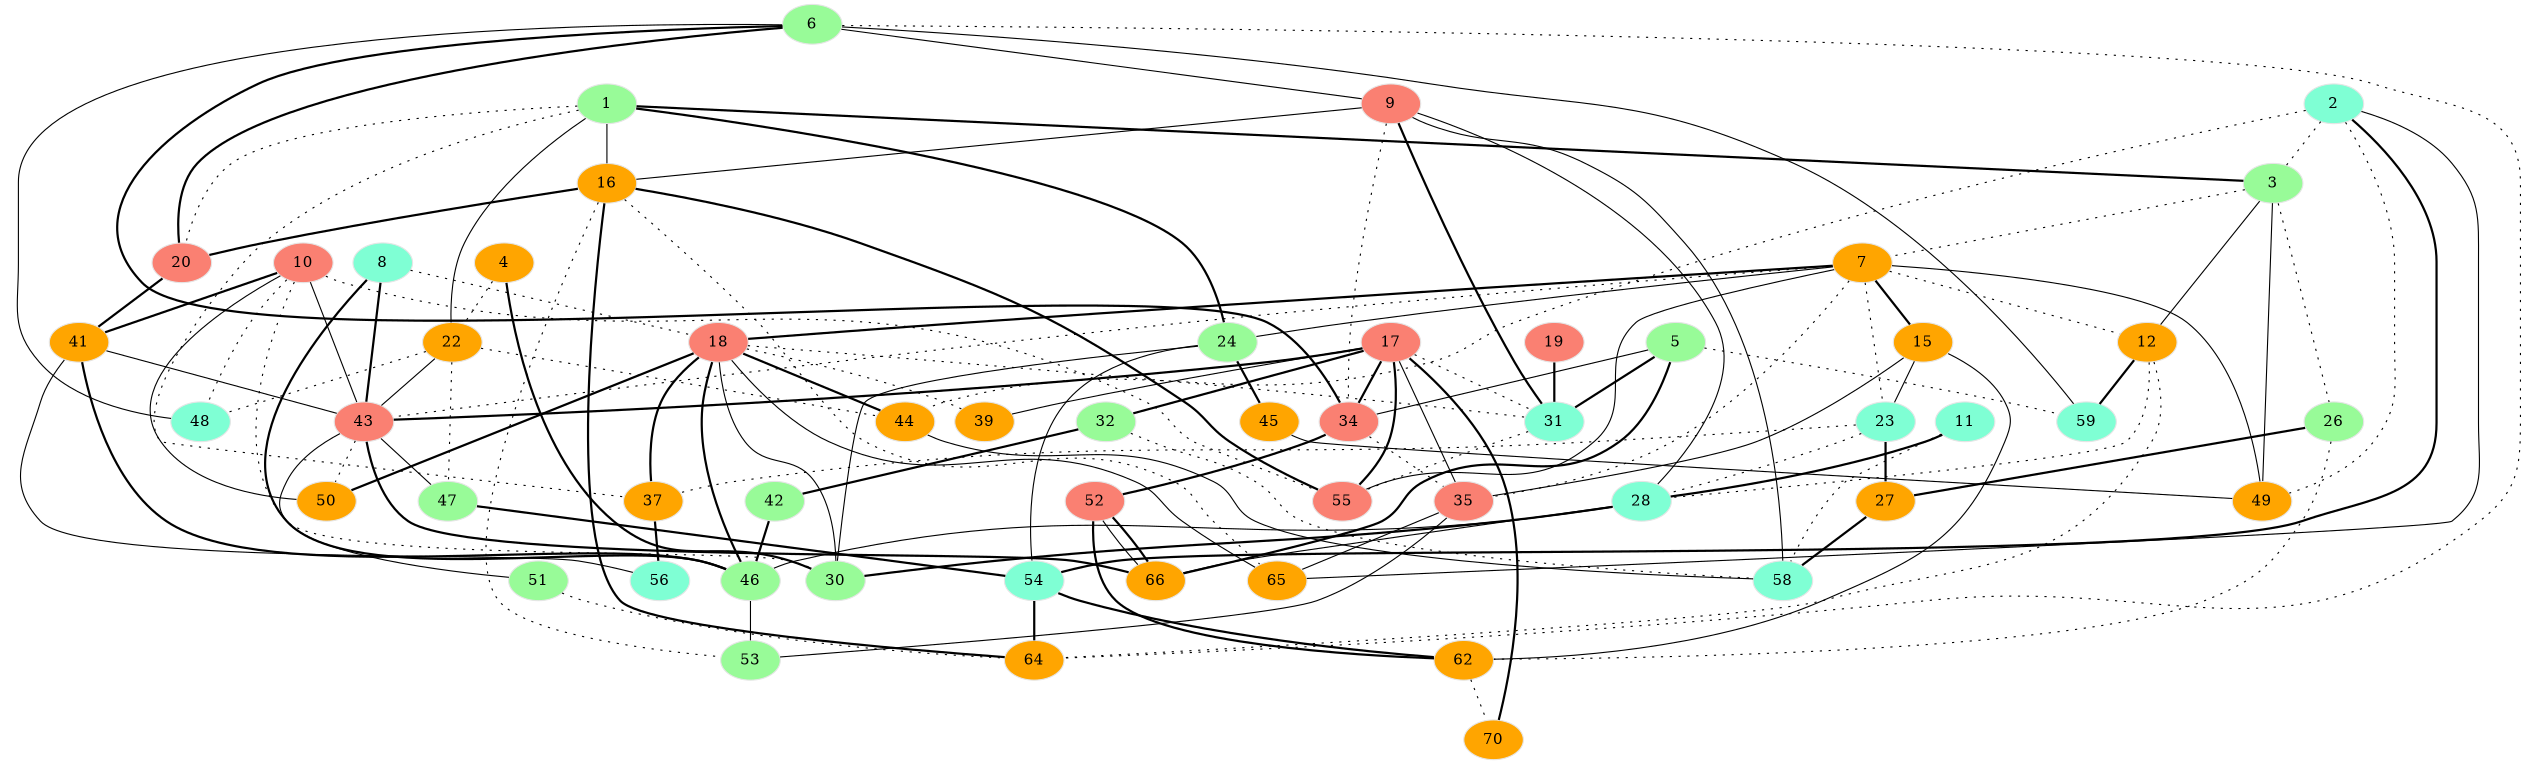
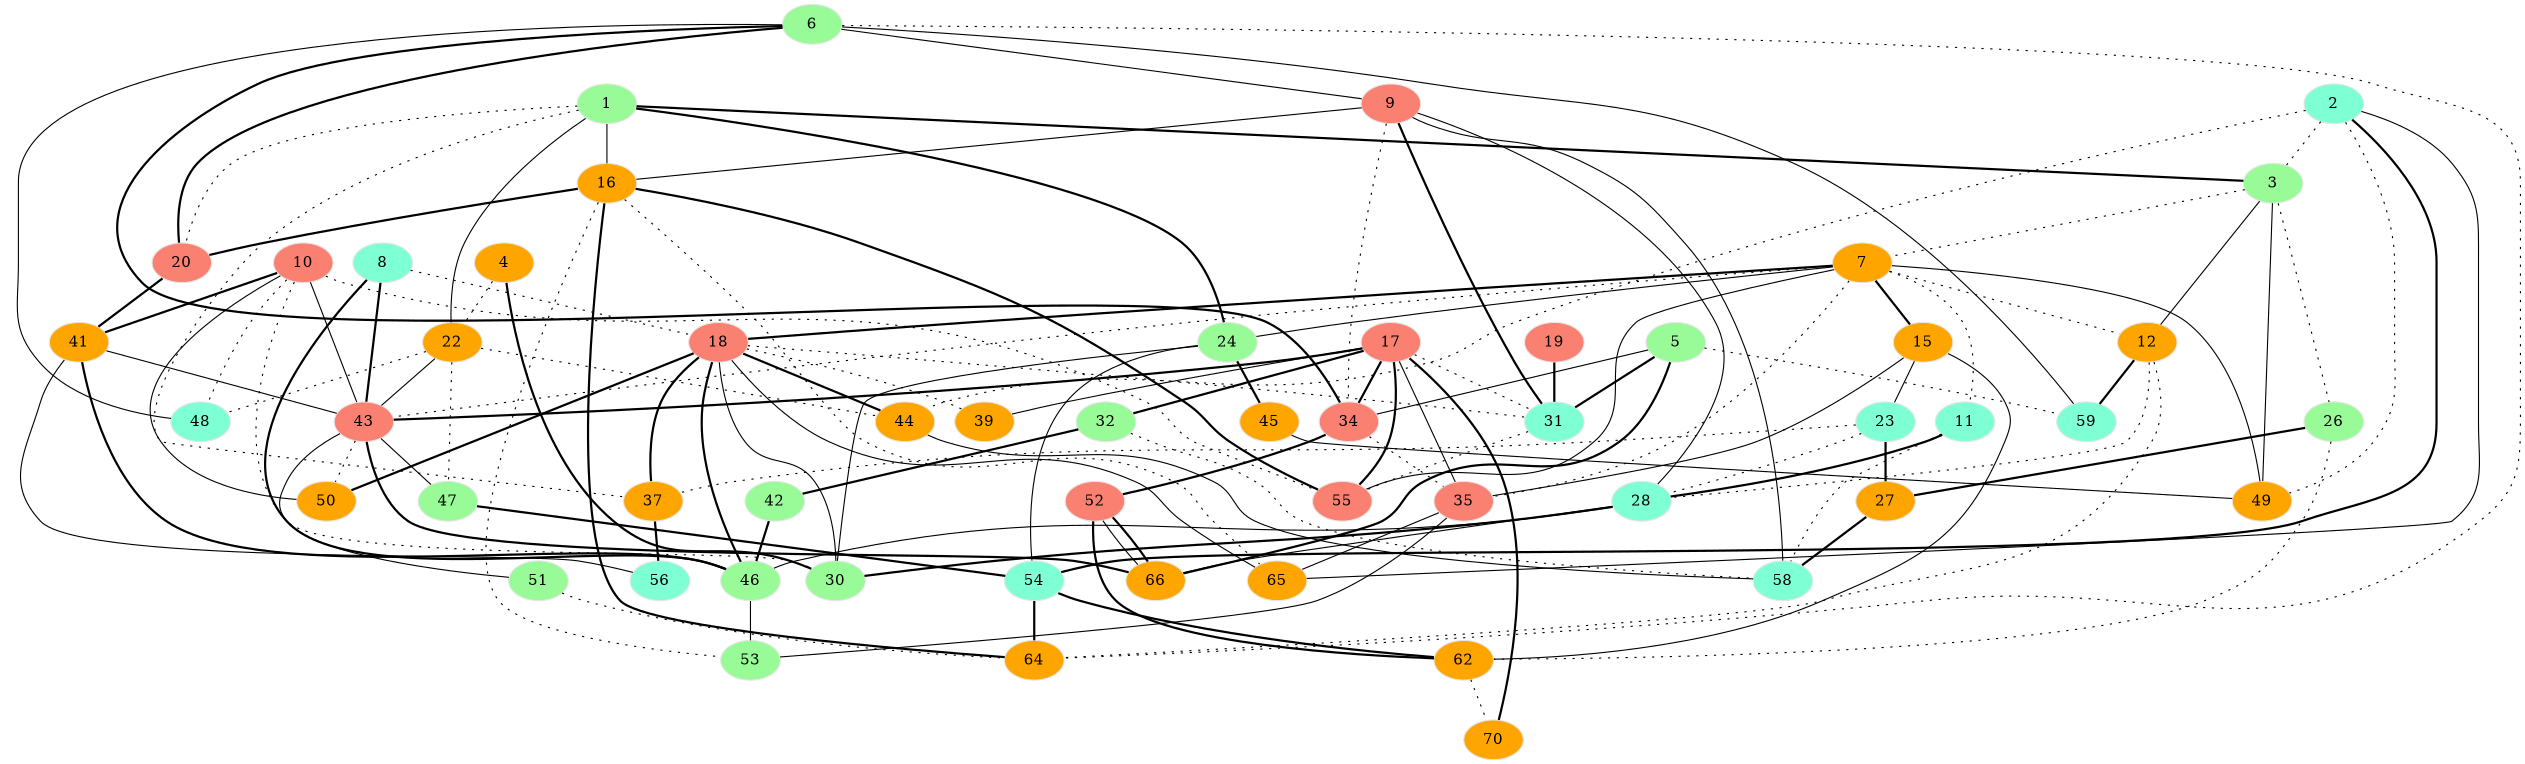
edge "7" -- "23": now "7" -- "11"
